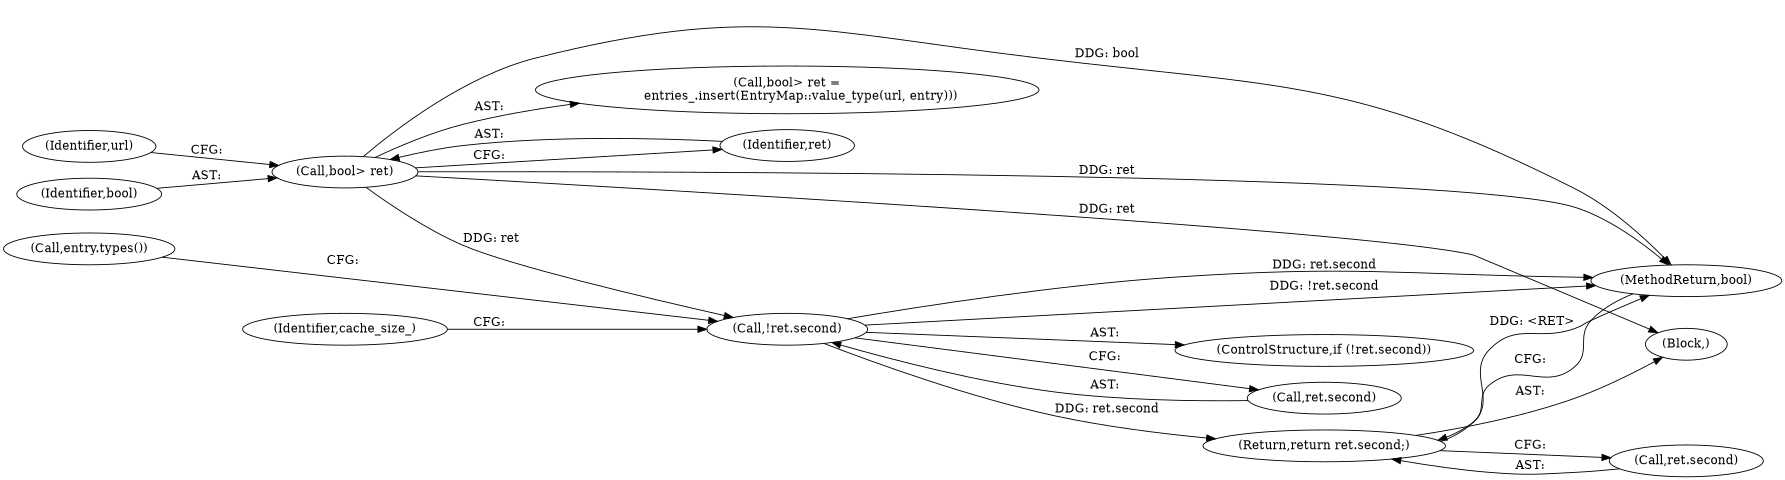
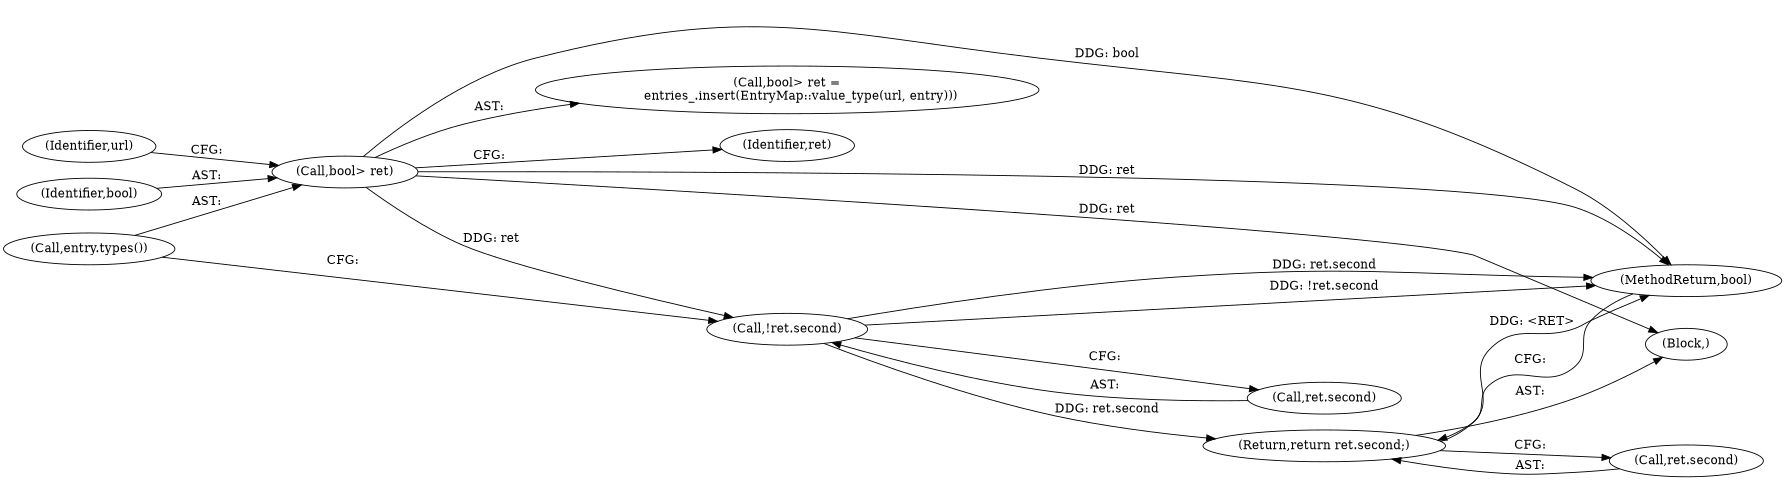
edge "(Identifier,ret)" -> "(Call,bool> ret)": now "(Call,entry.types())" -> "(Call,bool> ret)"
node "(Identifier,cache_size_)": removed
node "(ControlStructure,if (!ret.second))": removed
